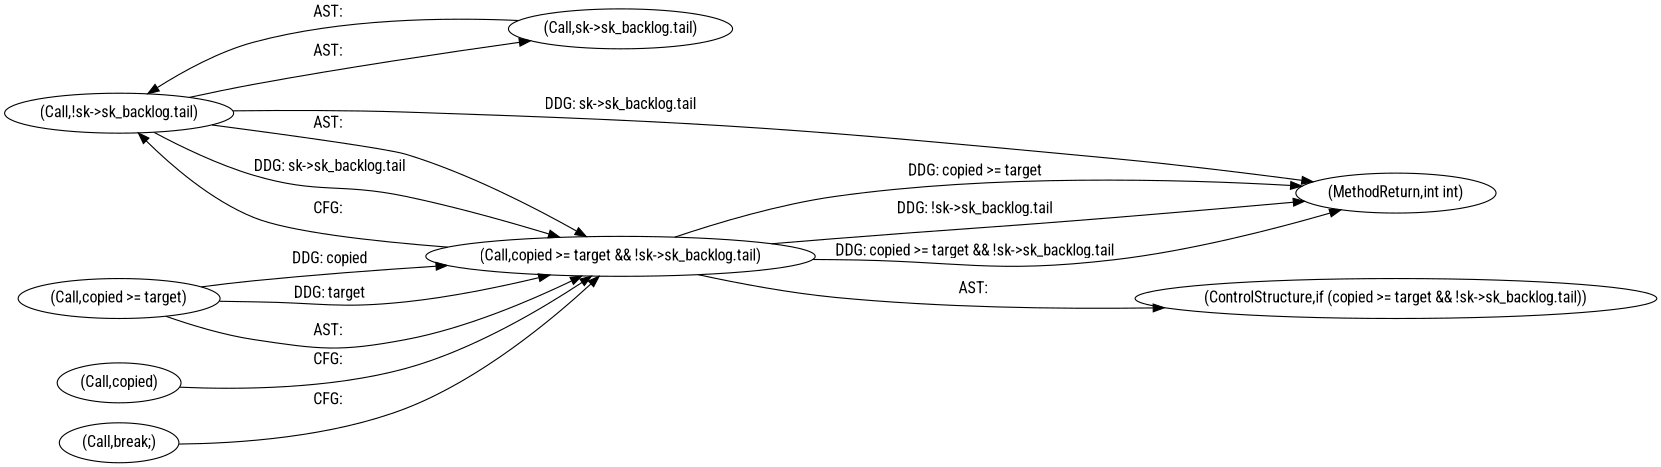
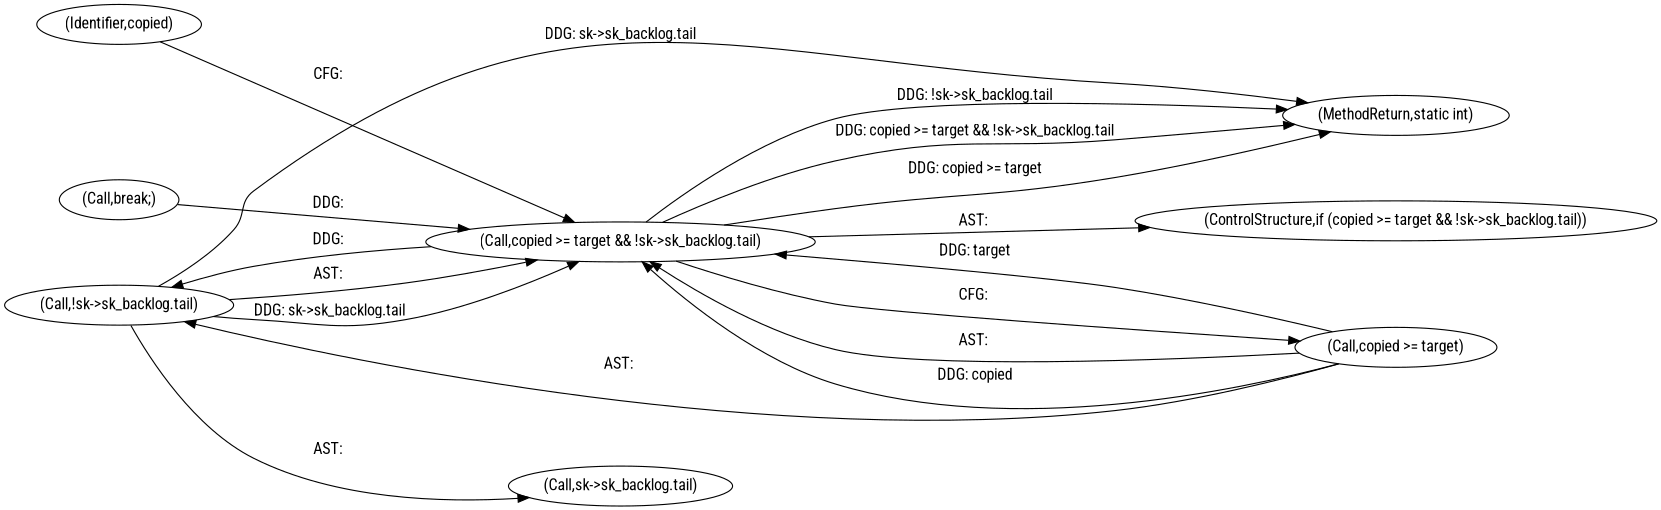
edge "(Call,sk->sk_backlog.tail)" -> "(Call,!sk->sk_backlog.tail)": now "(Call,copied >= target)" -> "(Call,!sk->sk_backlog.tail)"
node "(MethodReturn,int int)": label "(MethodReturn,int int)" -> "(MethodReturn,static int)"
edge "(Call,copied >= target && !sk->sk_backlog.tail)" -> "(Call,!sk->sk_backlog.tail)": label "CFG: " -> "DDG: "
edge "(Call,copied >= target && !sk->sk_backlog.tail)" -> "(Call,copied >= target)": added, label "CFG:"
node "(Call,copied)": label "(Call,copied)" -> "(Identifier,copied)"
edge "(Call,break;)" -> "(Call,copied >= target && !sk->sk_backlog.tail)": label "CFG: " -> "DDG: "
